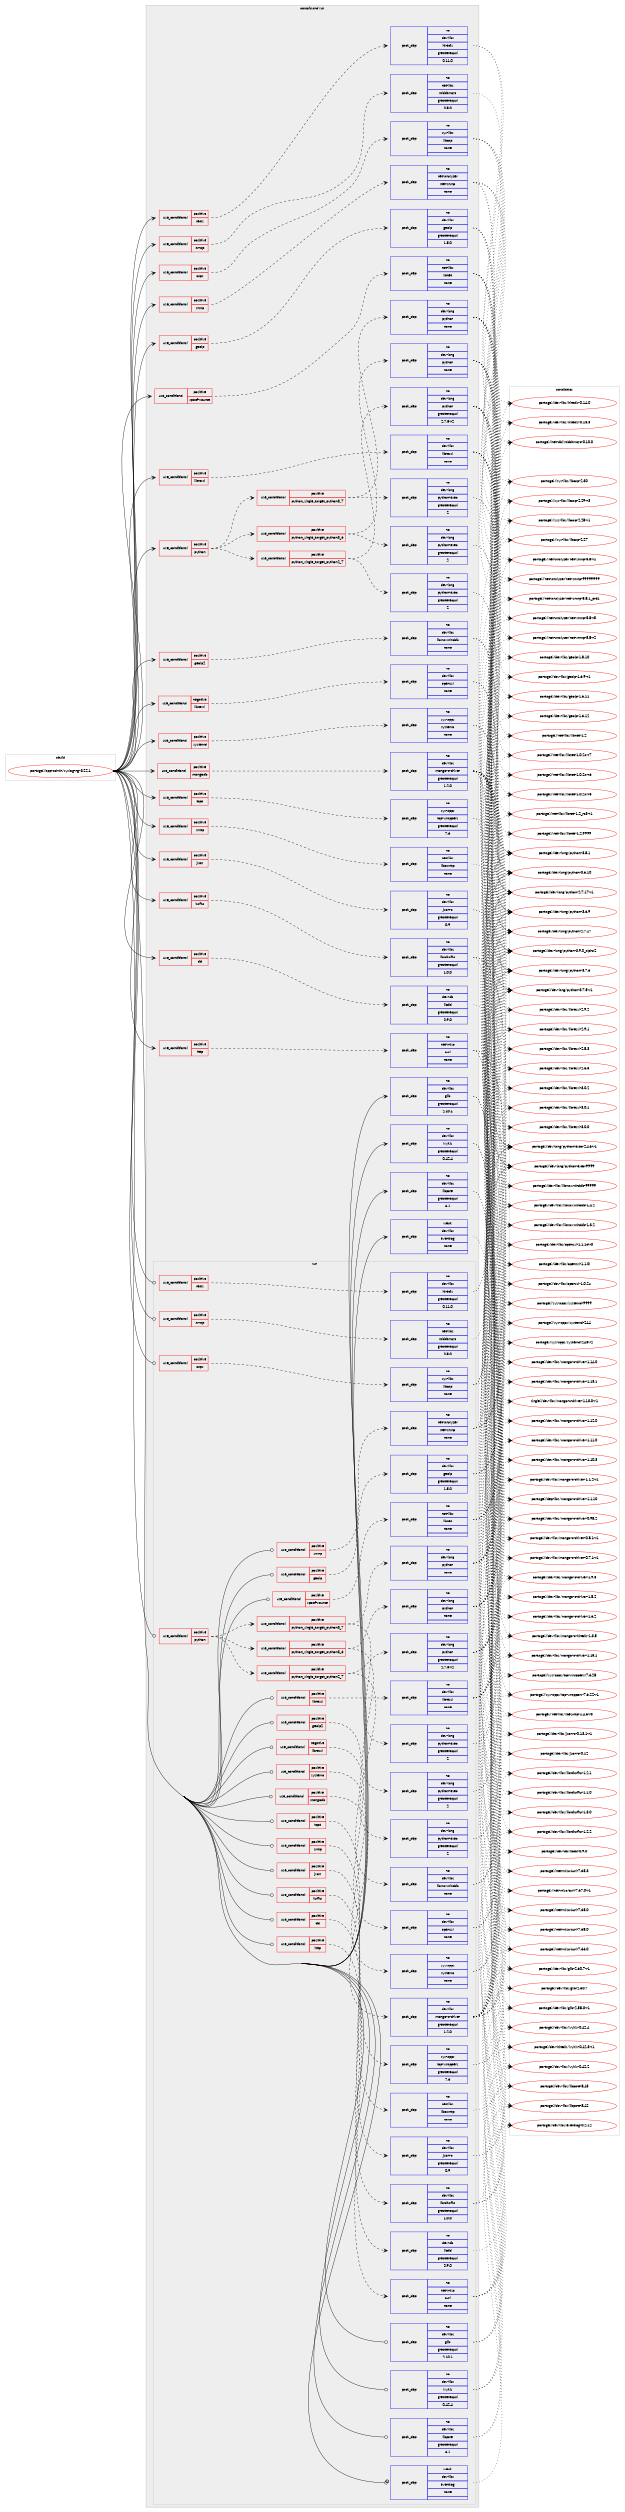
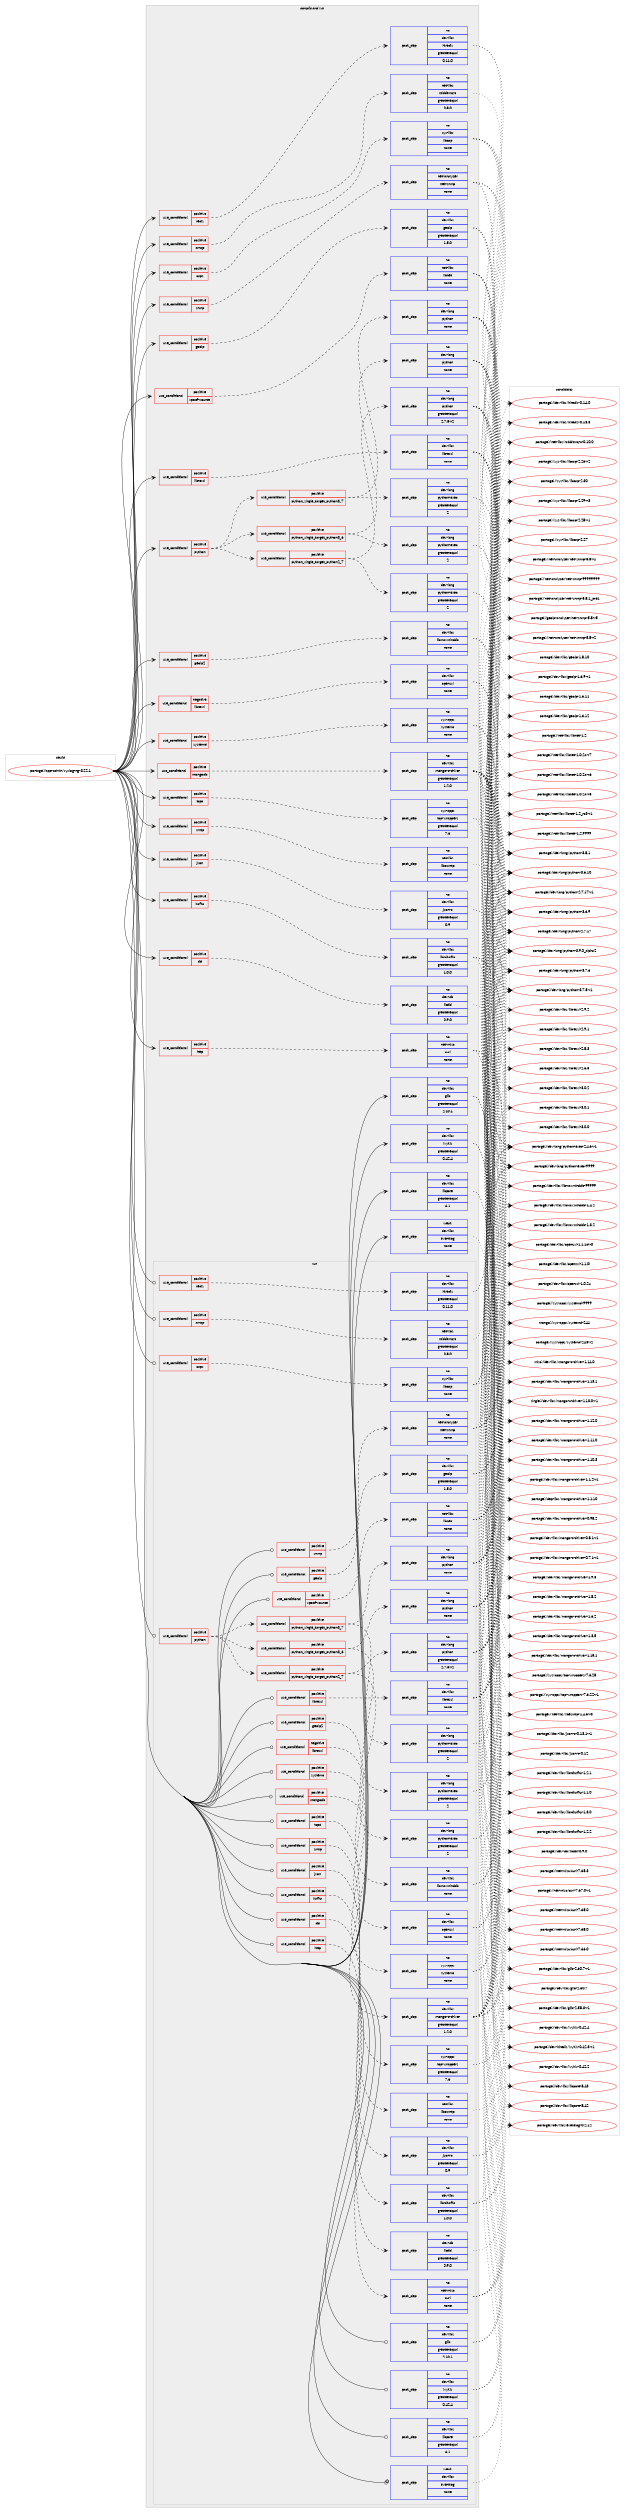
node "portage://net-dbi/rabbitmq-c-0.10.0": label "portage://net-dbi/rabbitmq-c-0.10.0" -> "portage://net-libs/rabbitmq-c-0.10.0"
node "portage://sys-libs/libcap-2.26-r2": added
node "portage://net-analyzer/net-snmp-5.8-r5": label "portage://net-analyzer/net-snmp-5.8-r5" -> "portage://geoip-analyzer/net-snmp-5.8-r5"
node "portage://sys-apps/systemd-244": label "portage://sys-apps/systemd-244" -> "mongo://sys-apps/systemd-244"
node "portage://dev-libs/mongo-c-driver-1.14.0": label "portage://dev-libs/mongo-c-driver-1.14.0" -> "misc://dev-libs/mongo-c-driver-1.14.0"
node "portage://dev-libs/mongo-c-hiredis-1.3.5": label "portage://dev-libs/mongo-c-hiredis-1.3.5" -> "portage://dev-libs/mongo-c-driver-1.3.5"
